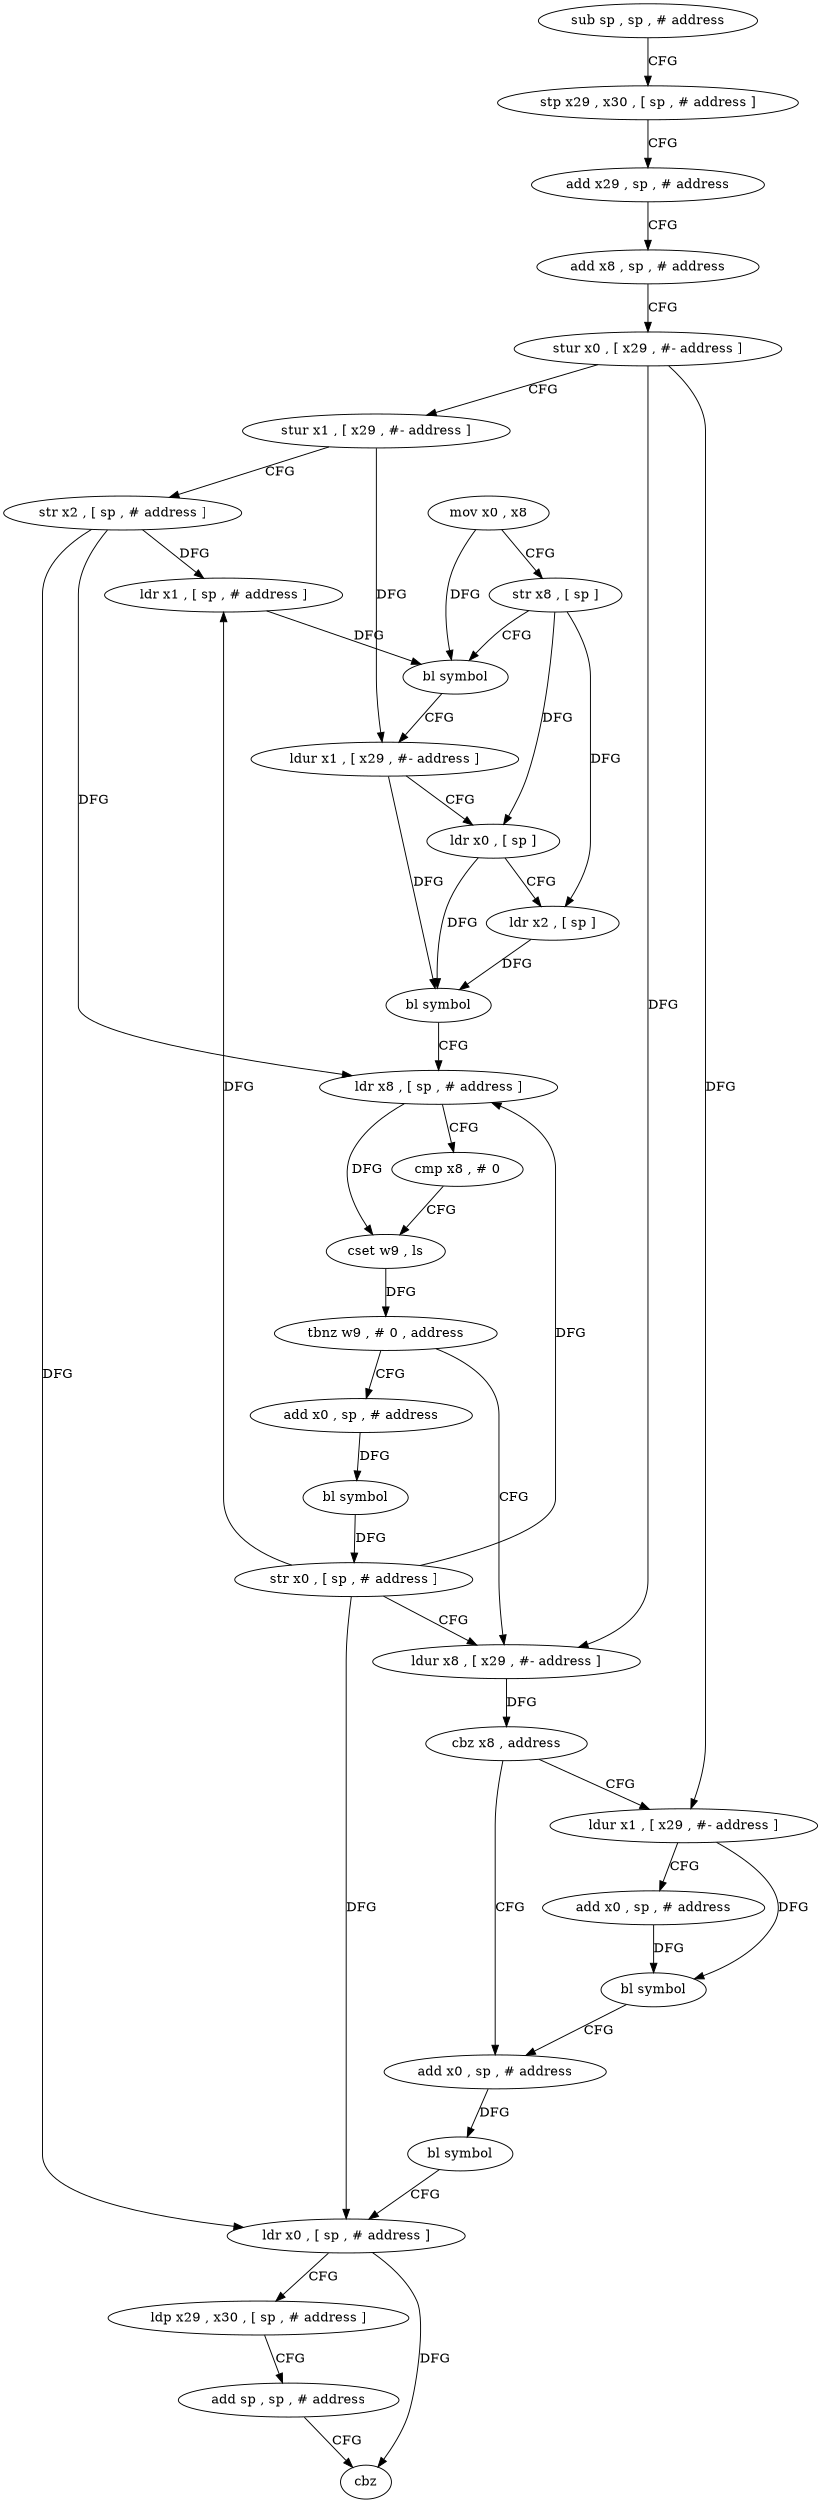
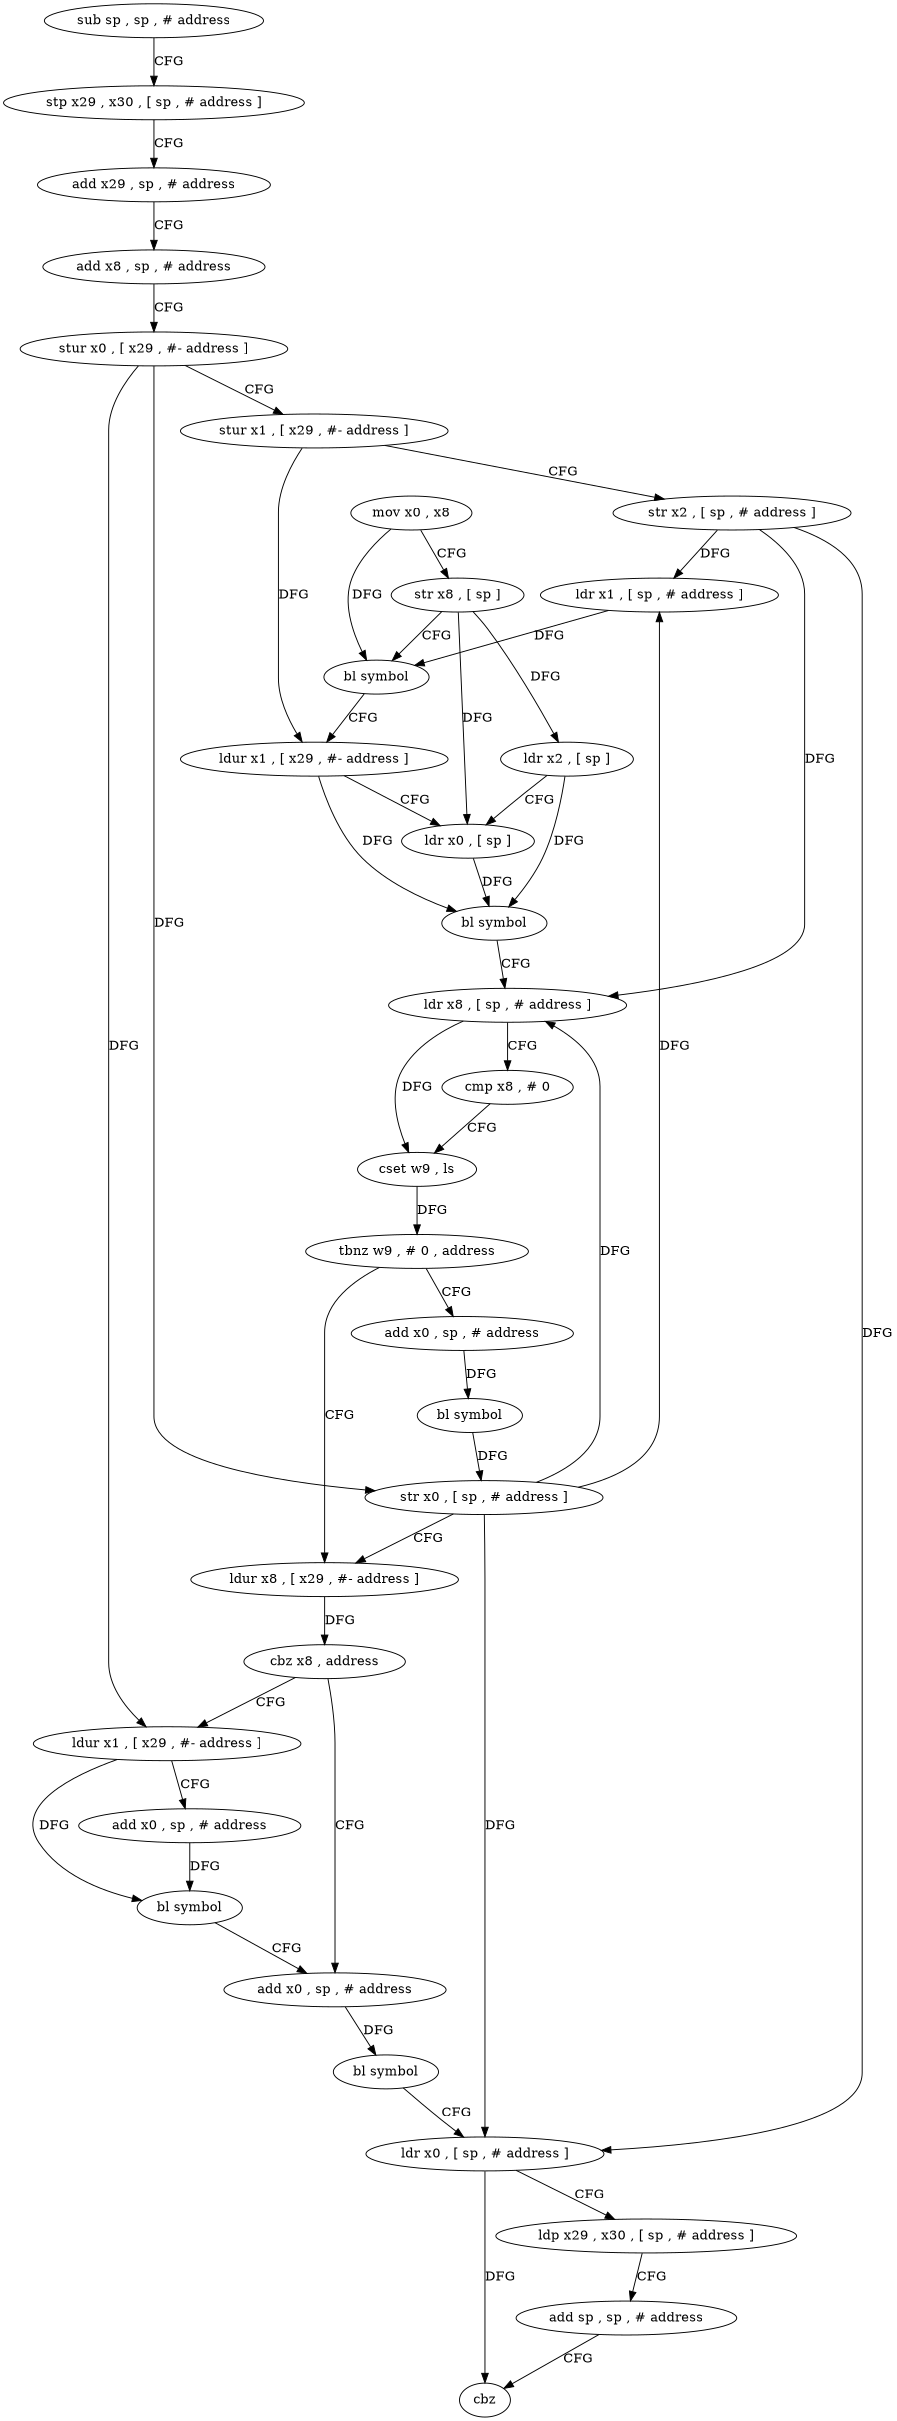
edge "ldr x0 , [ sp ]" -> "ldr x2 , [ sp ]": reversed
edge "stur x0 , [ x29 , #- address ]" -> "ldur x8 , [ x29 , #- address ]": now "stur x0 , [ x29 , #- address ]" -> "str x0 , [ sp , # address ]"
